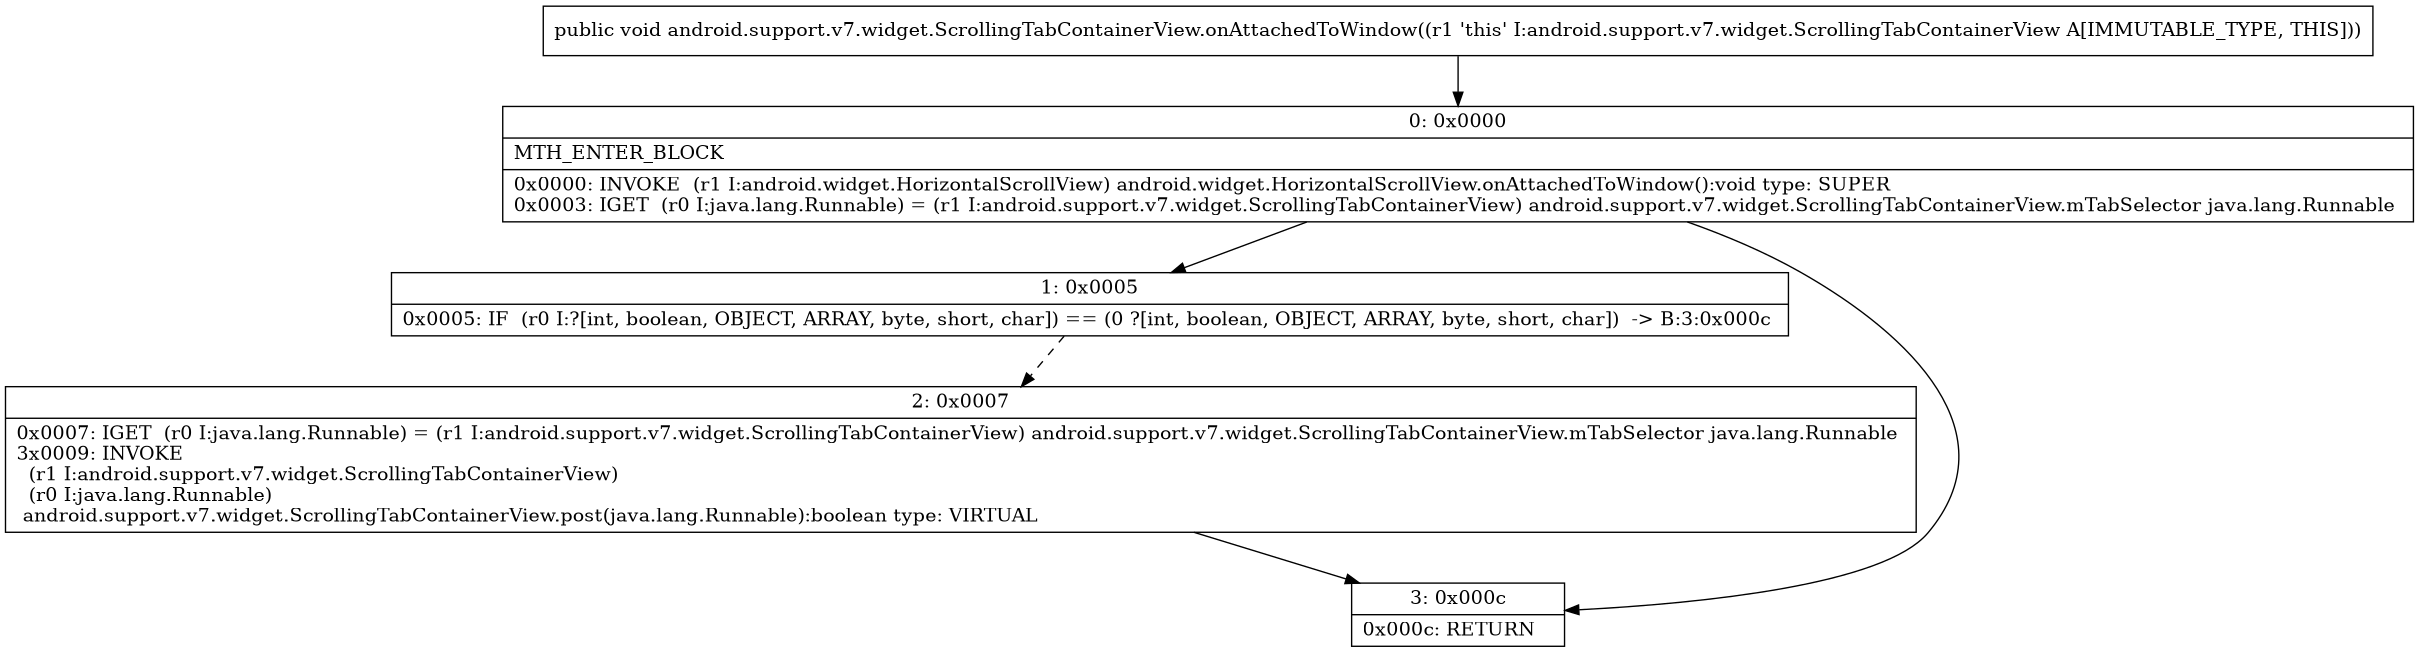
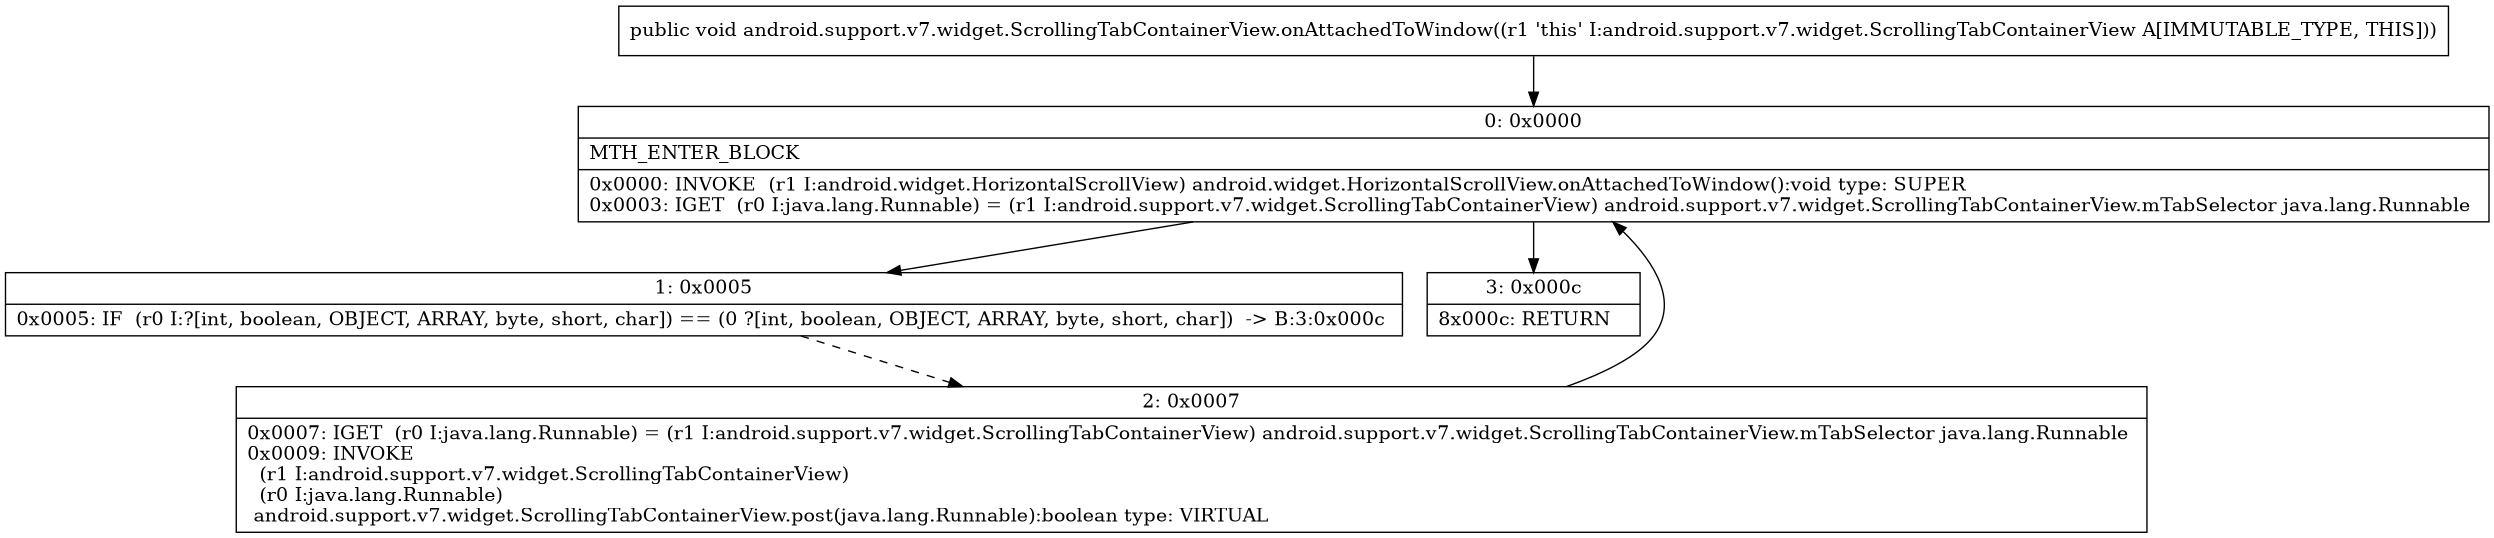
node "2: 0x0007": text "3x0009: INVOKE" -> "0x0009: INVOKE"
edge "2: 0x0007" -> "3: 0x000c": now "2: 0x0007" -> "0: 0x0000"
node "3: 0x000c": text "0x000c: RETURN" -> "8x000c: RETURN"
